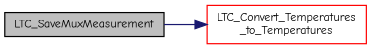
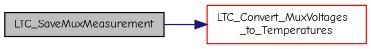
node "LTC_Convert_Temperatures _to_Temperatures": label "LTC_Convert_Temperatures _to_Temperatures" -> "LTC_Convert_MuxVoltages _to_Temperatures"
